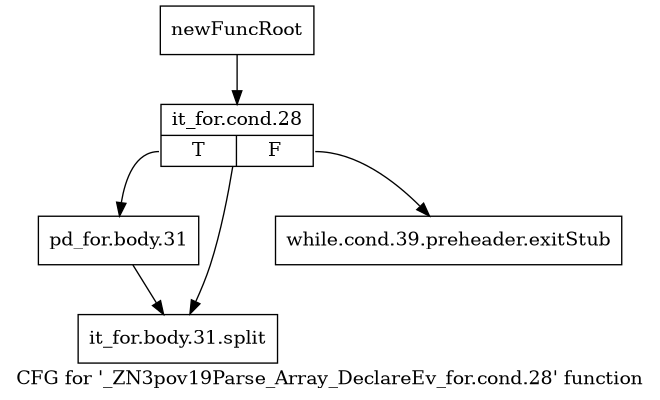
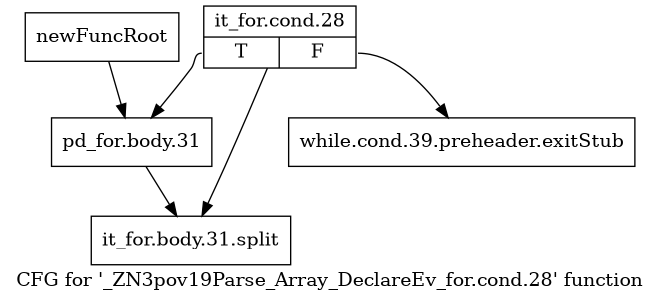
edge "newFuncRoot" -> "it_for.cond.28": now "newFuncRoot" -> "pd_for.body.31"
